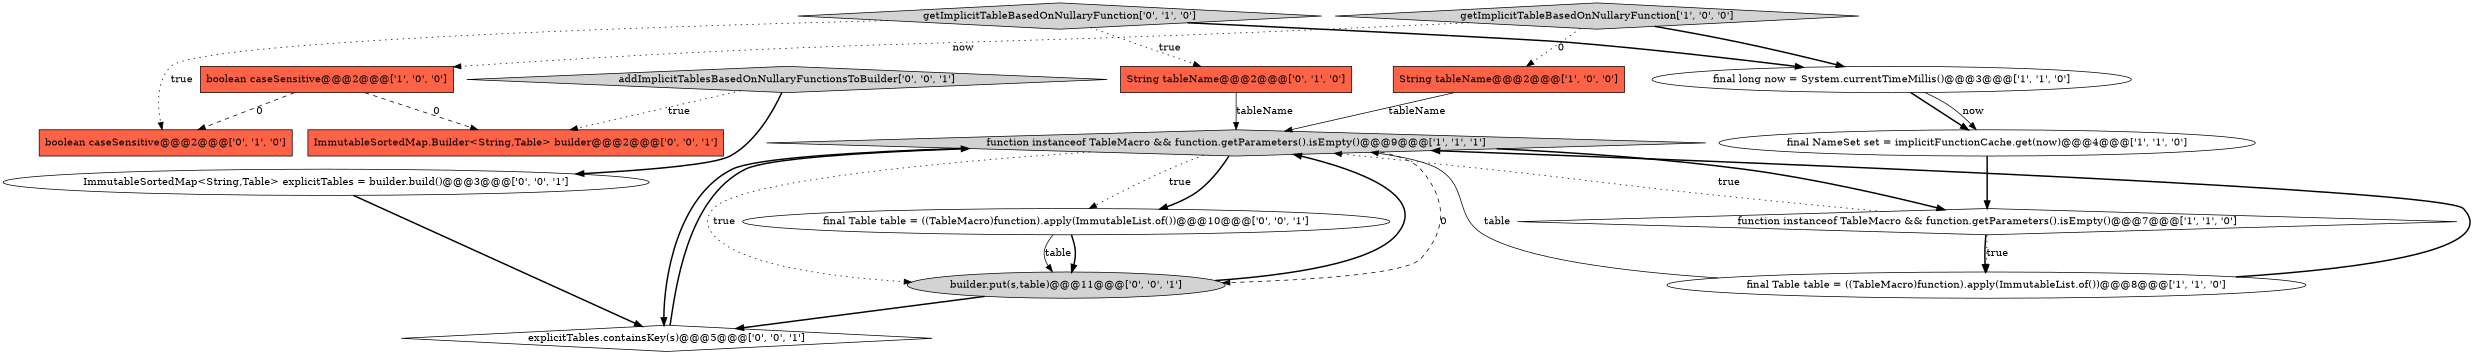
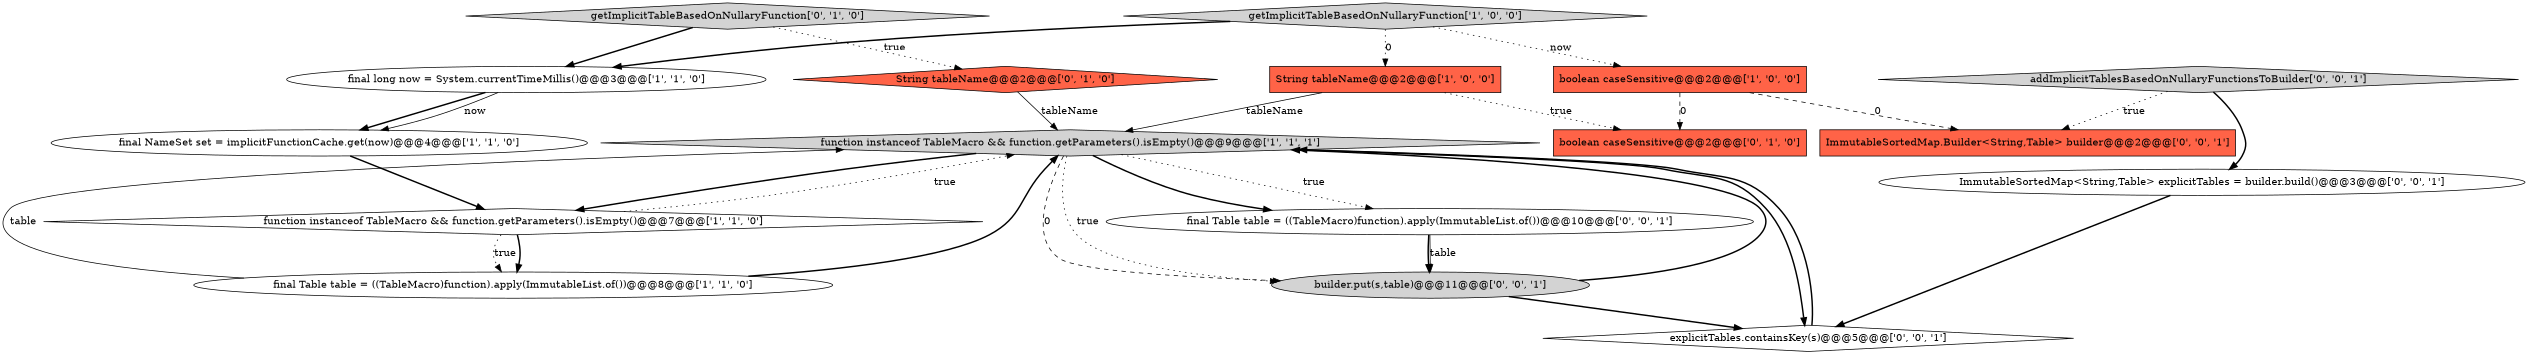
edge "getImplicitTableBasedOnNullaryFunction['0', '1', '0']" -> "boolean caseSensitive@@@2@@@['0', '1', '0']": now "String tableName@@@2@@@['1', '0', '0']" -> "boolean caseSensitive@@@2@@@['0', '1', '0']"
node "String tableName@@@2@@@['0', '1', '0']": shape box -> diamond
